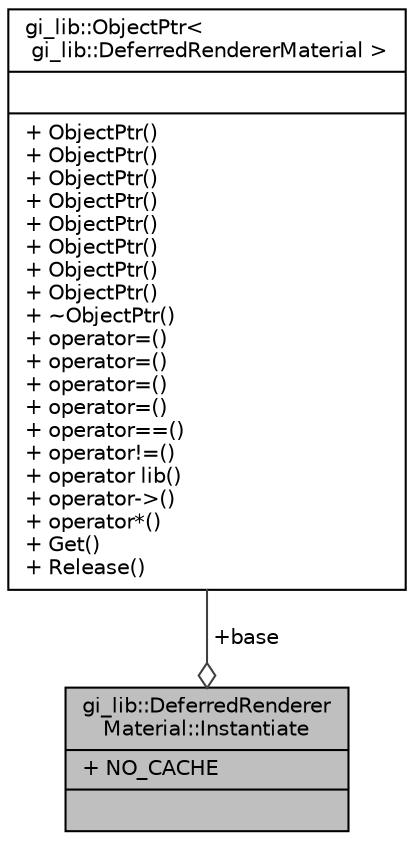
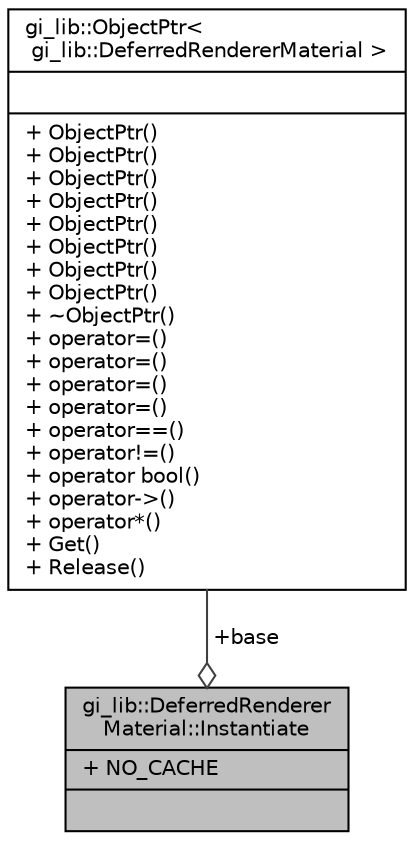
node "gi_lib::ObjectPtr<": text "+ operator lib()" -> "+ operator bool()"
